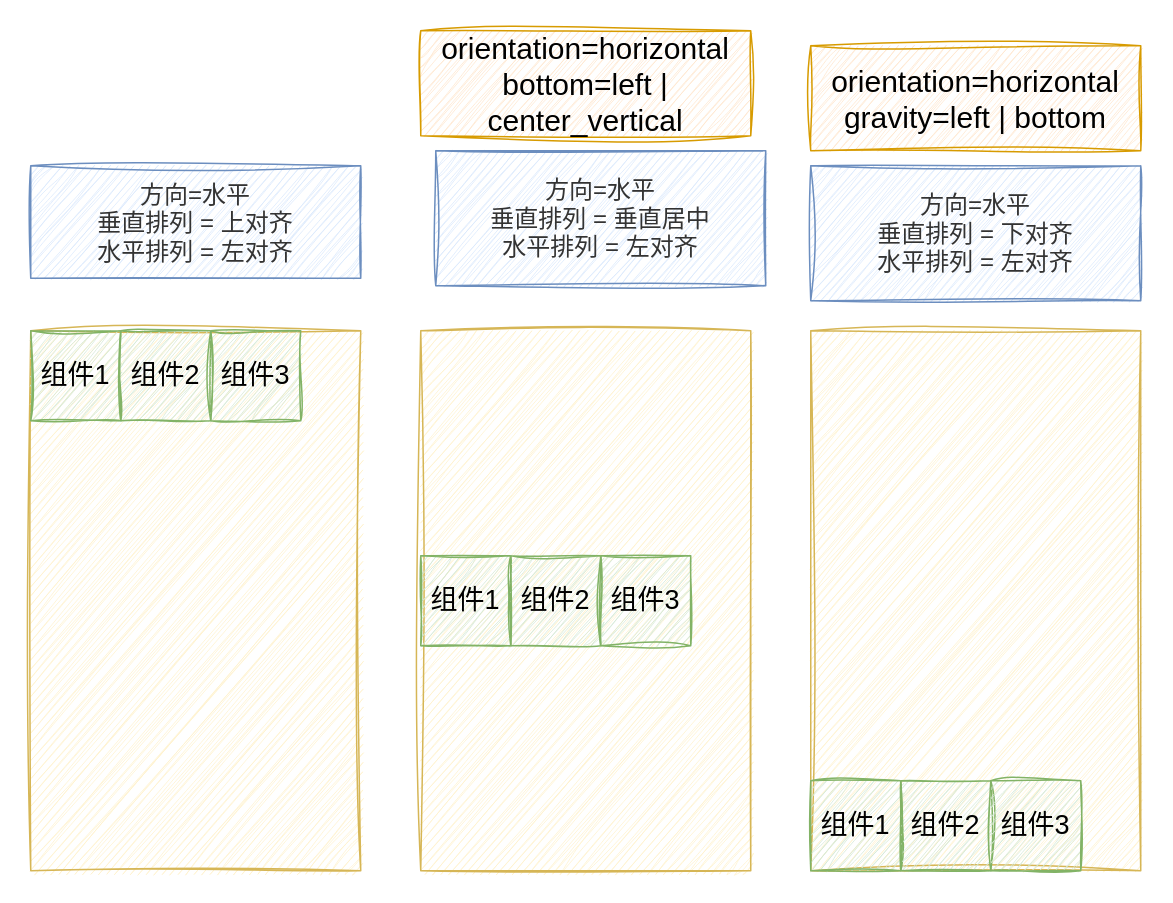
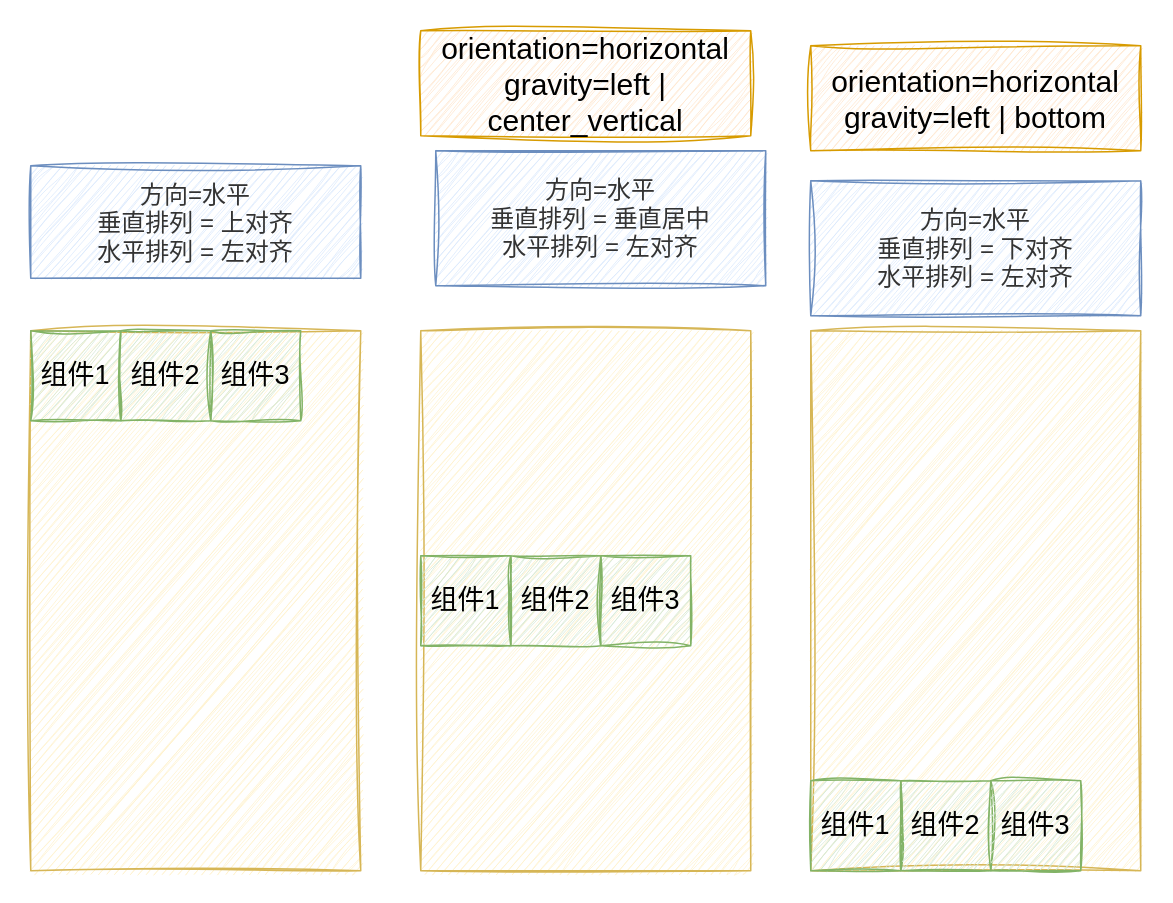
node "orientation=horizontal bottom=left | center_vertical": label "orientation=horizontal bottom=left | center_vertical" -> "orientation=horizontal gravity=left | center_vertical"
node "方向=水平 垂直排列 = 下对齐 水平排列 = 左对齐": moved (976, 233) -> (976, 248)
